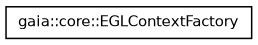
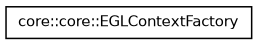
node "gaia::core::EGLContextFactory": label "gaia::core::EGLContextFactory" -> "core::core::EGLContextFactory"
